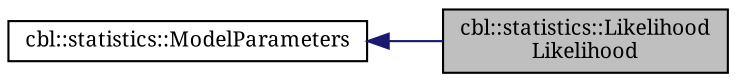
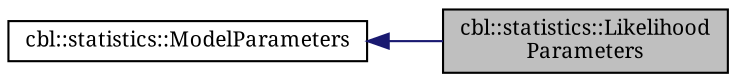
node "cbl::statistics::Likelihood Likelihood": label "cbl::statistics::Likelihood Likelihood" -> "cbl::statistics::Likelihood Parameters"
